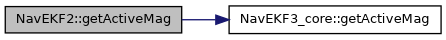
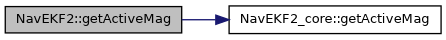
node "NavEKF3_core::getActiveMag": label "NavEKF3_core::getActiveMag" -> "NavEKF2_core::getActiveMag"
